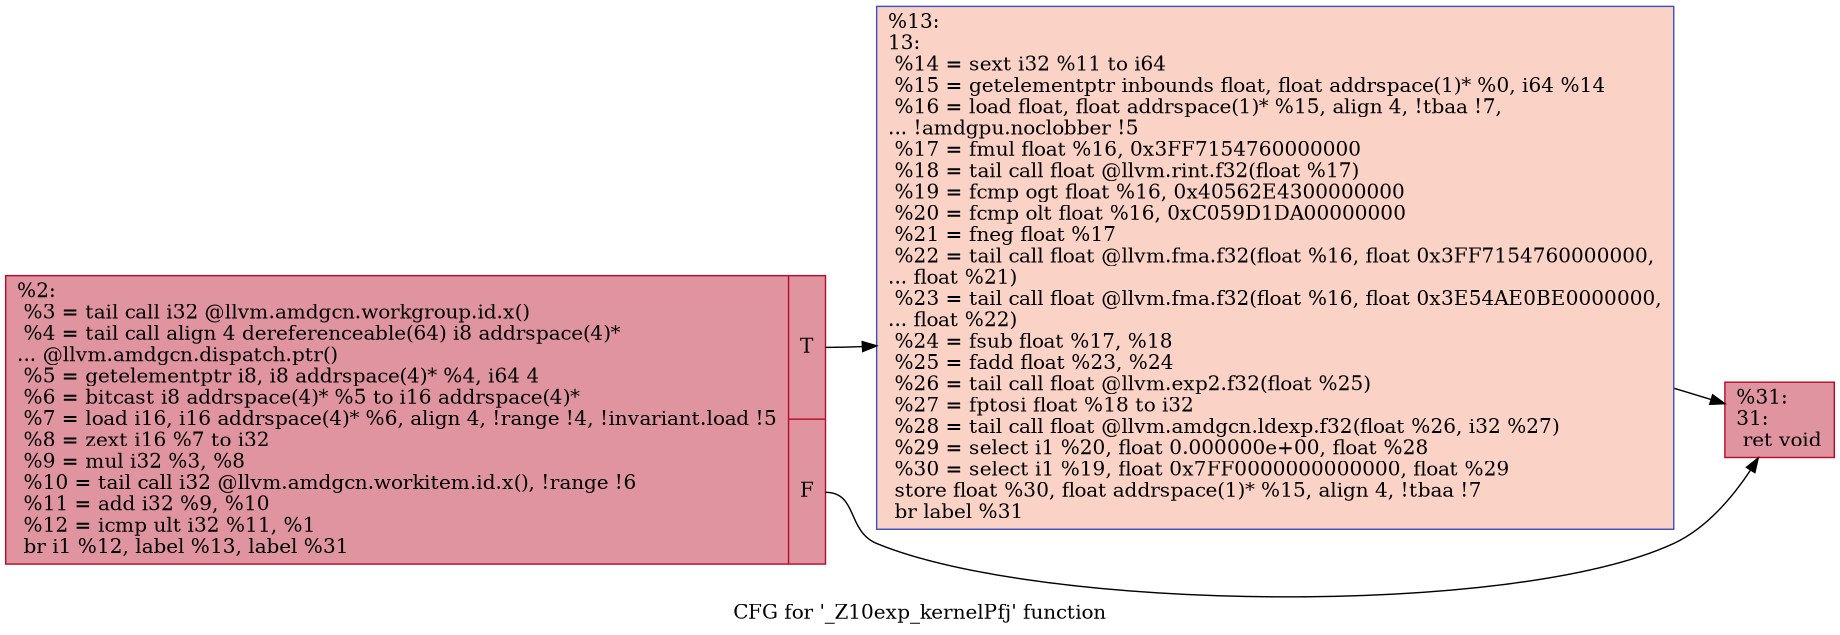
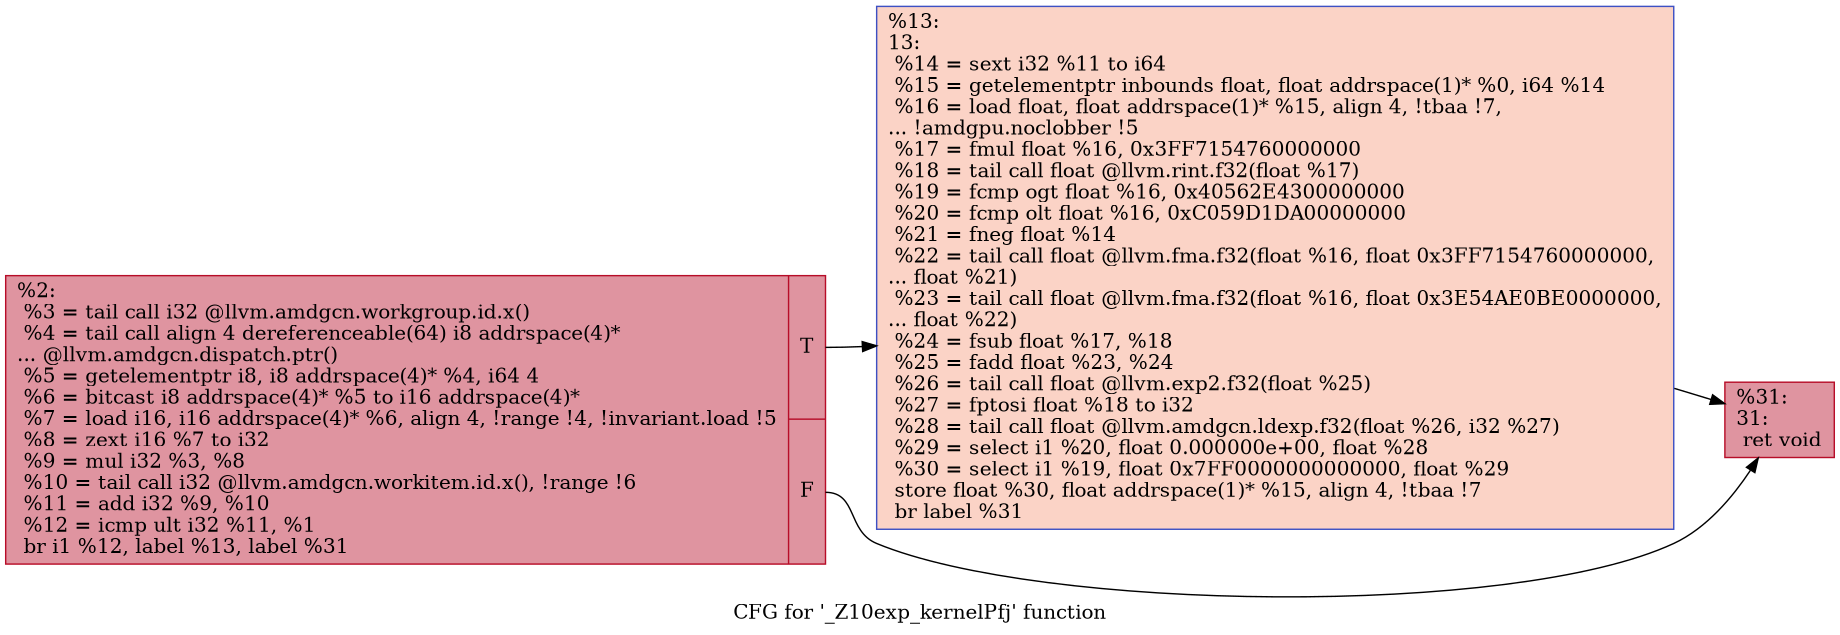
node "%13:": text "%21 = fneg float %17" -> "%21 = fneg float %14"
